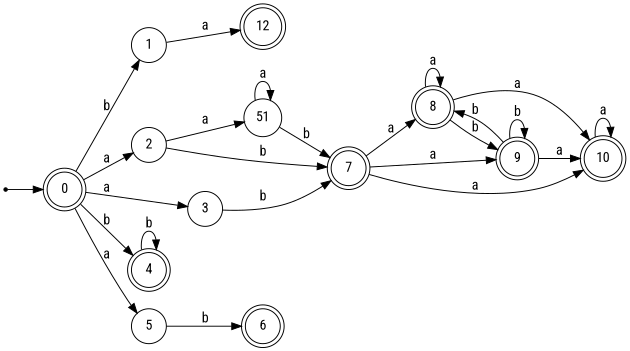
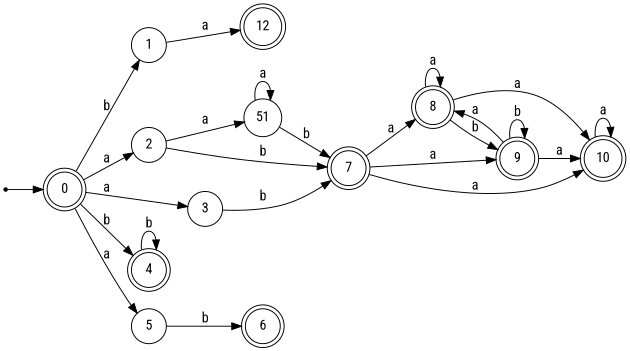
edge "9" -> "8": label "b" -> "a"
